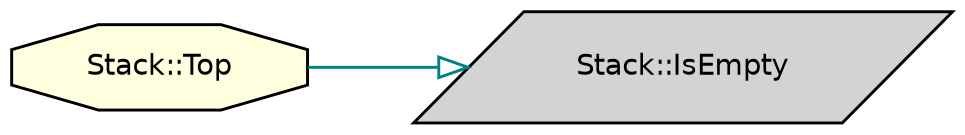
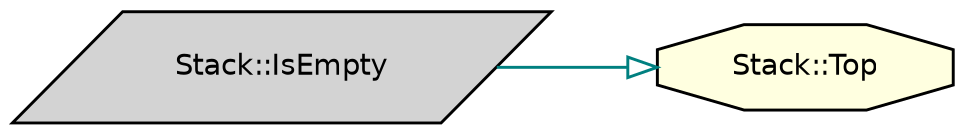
edge "Stack::Top" -> "Stack::IsEmpty": reversed
